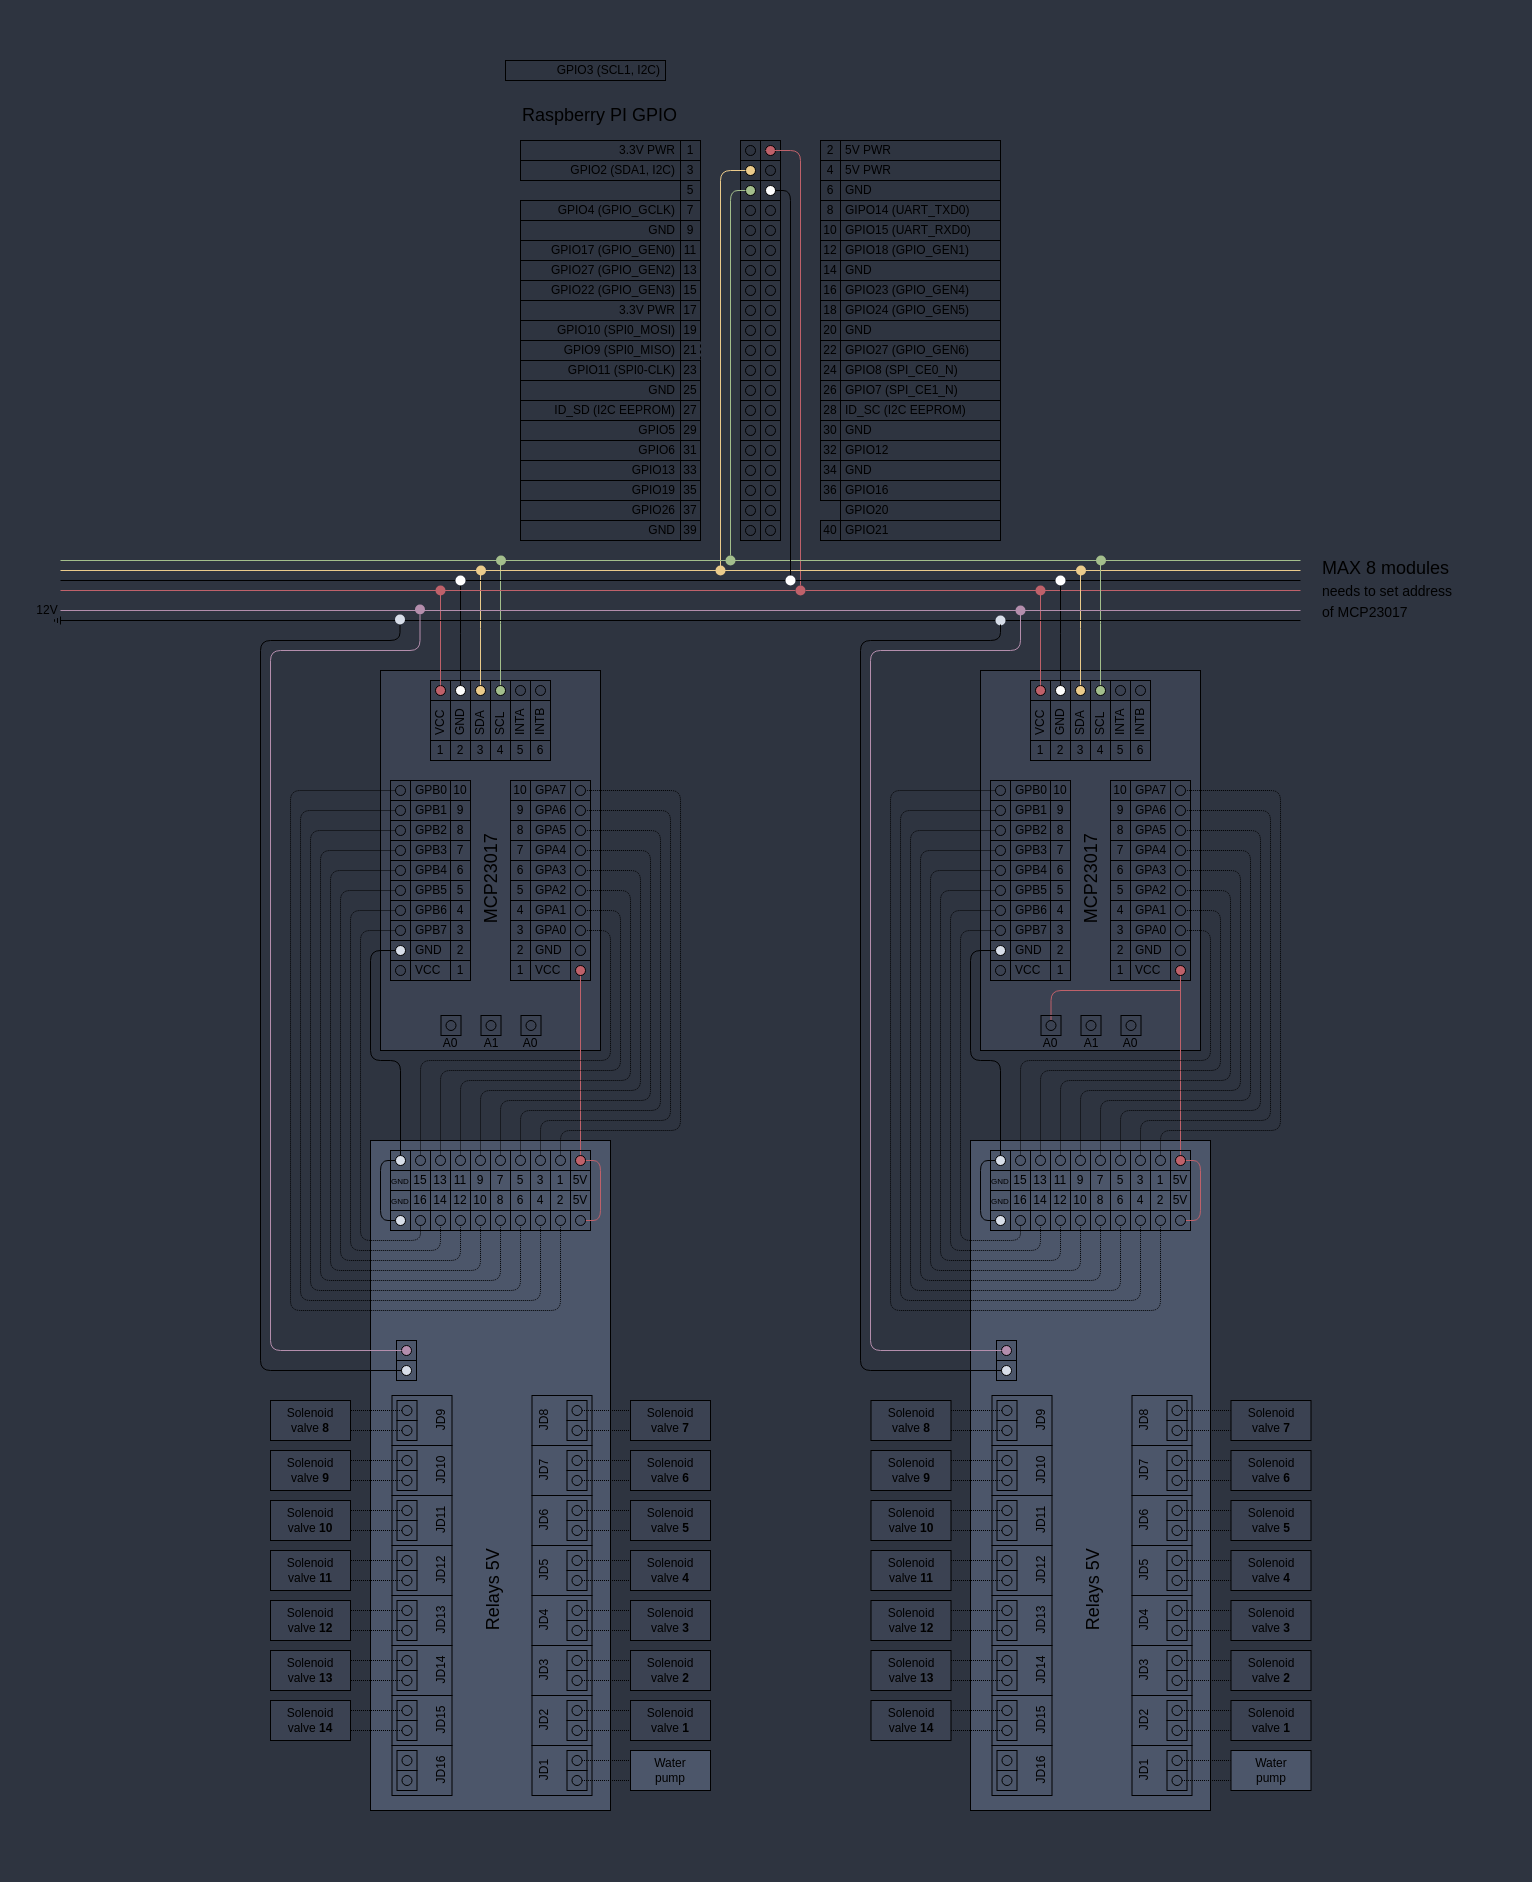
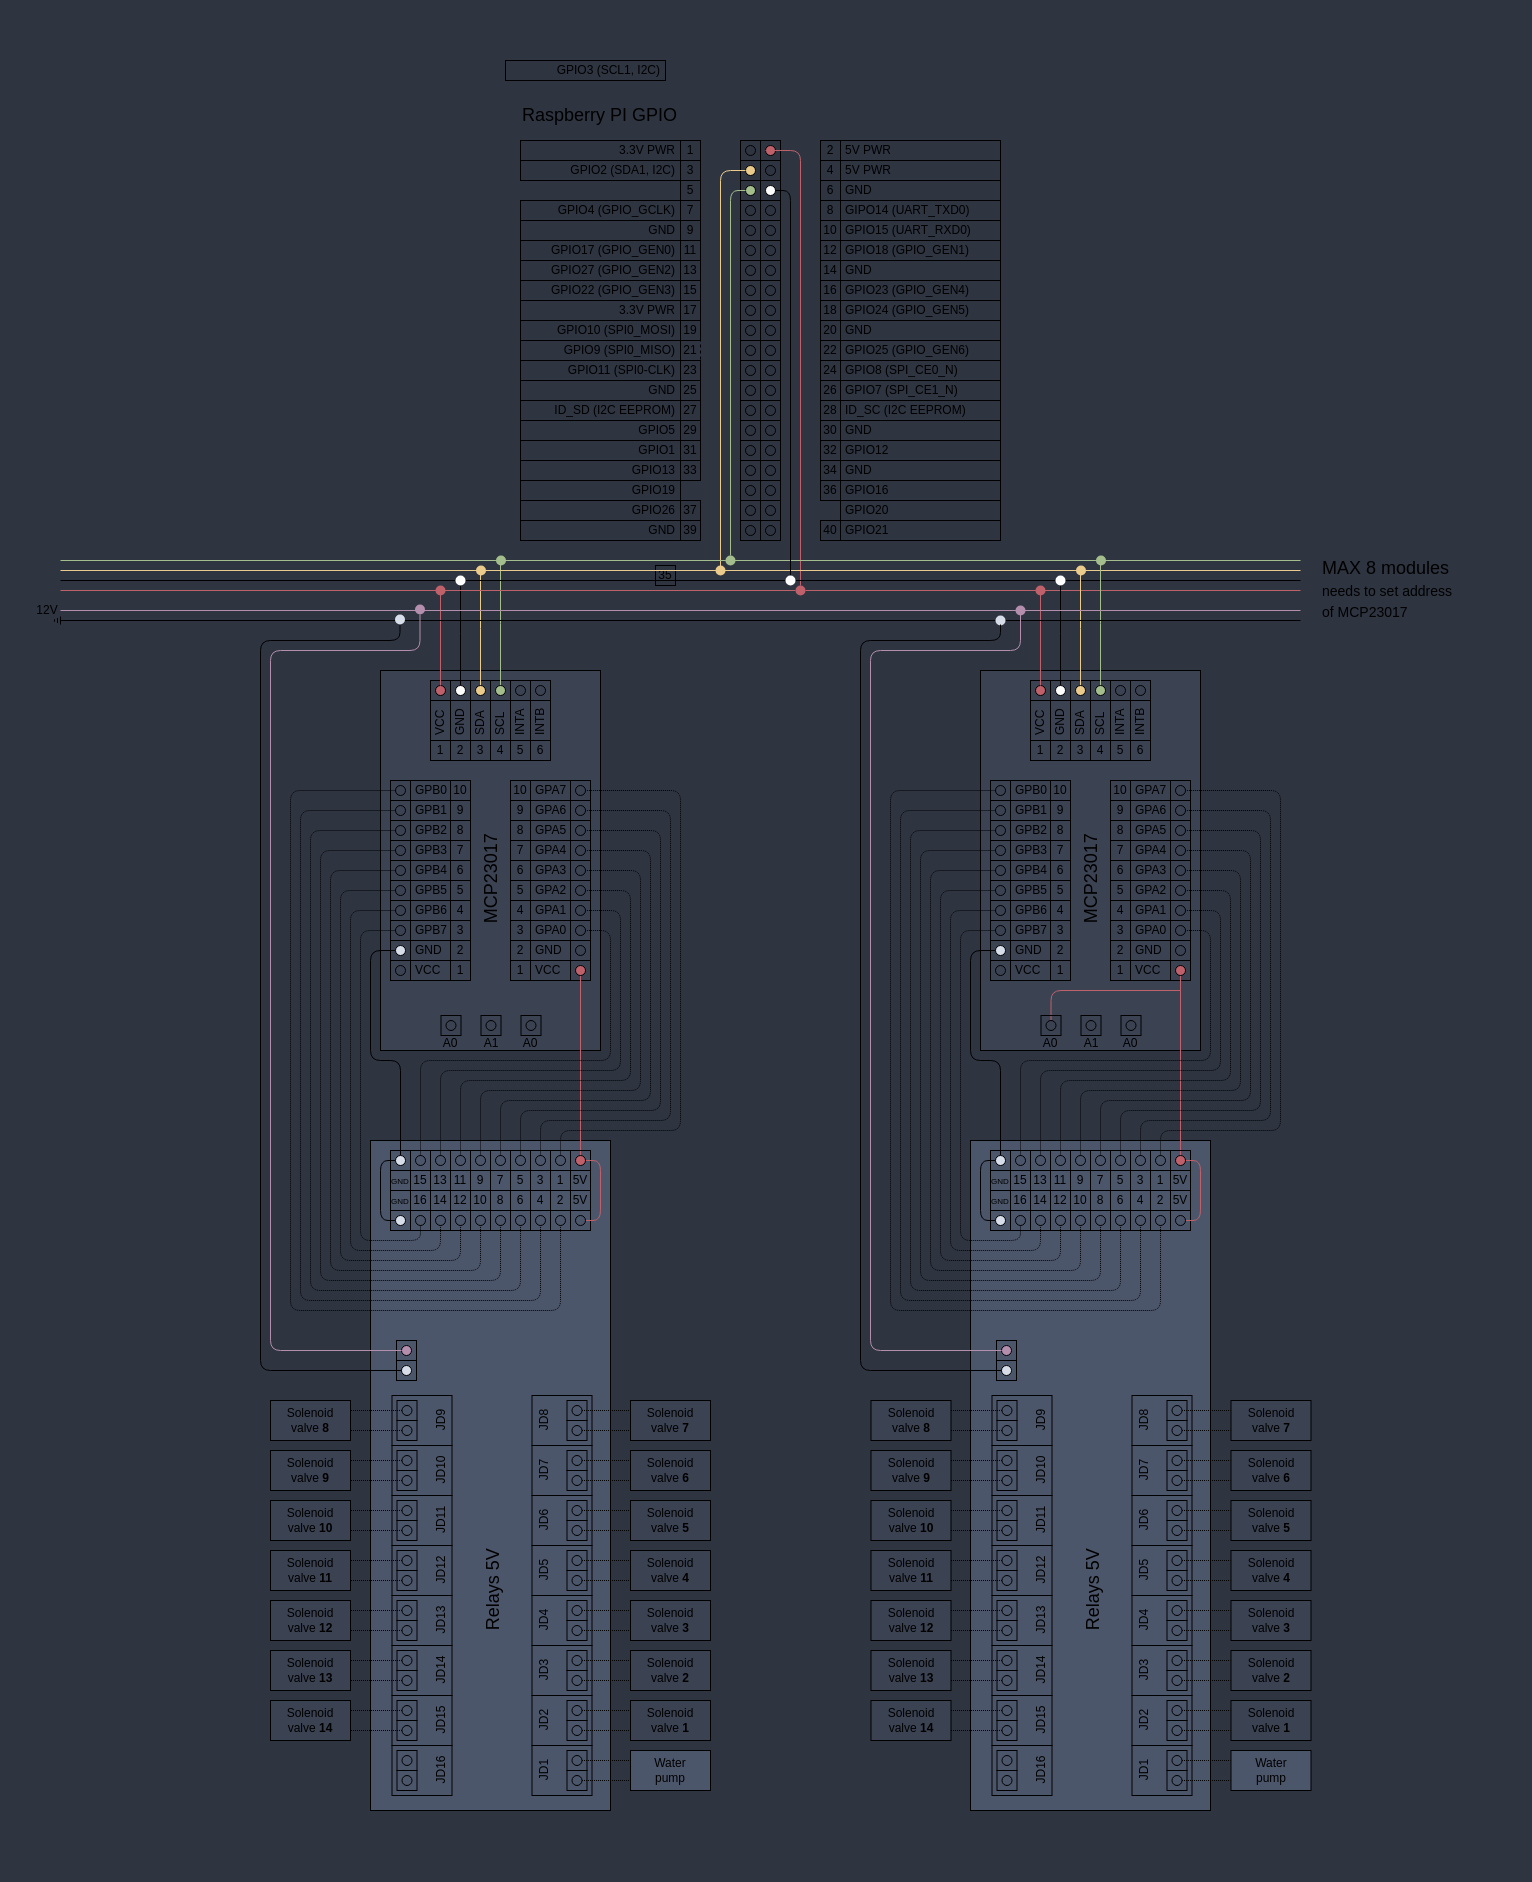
node "GPIO27 (GPIO_GEN6)": label "GPIO27 (GPIO_GEN6)" -> "GPIO25 (GPIO_GEN6)"
node "GPIO6": label "GPIO6" -> "GPIO1"
node "35": moved (691, 491) -> (666, 576)
